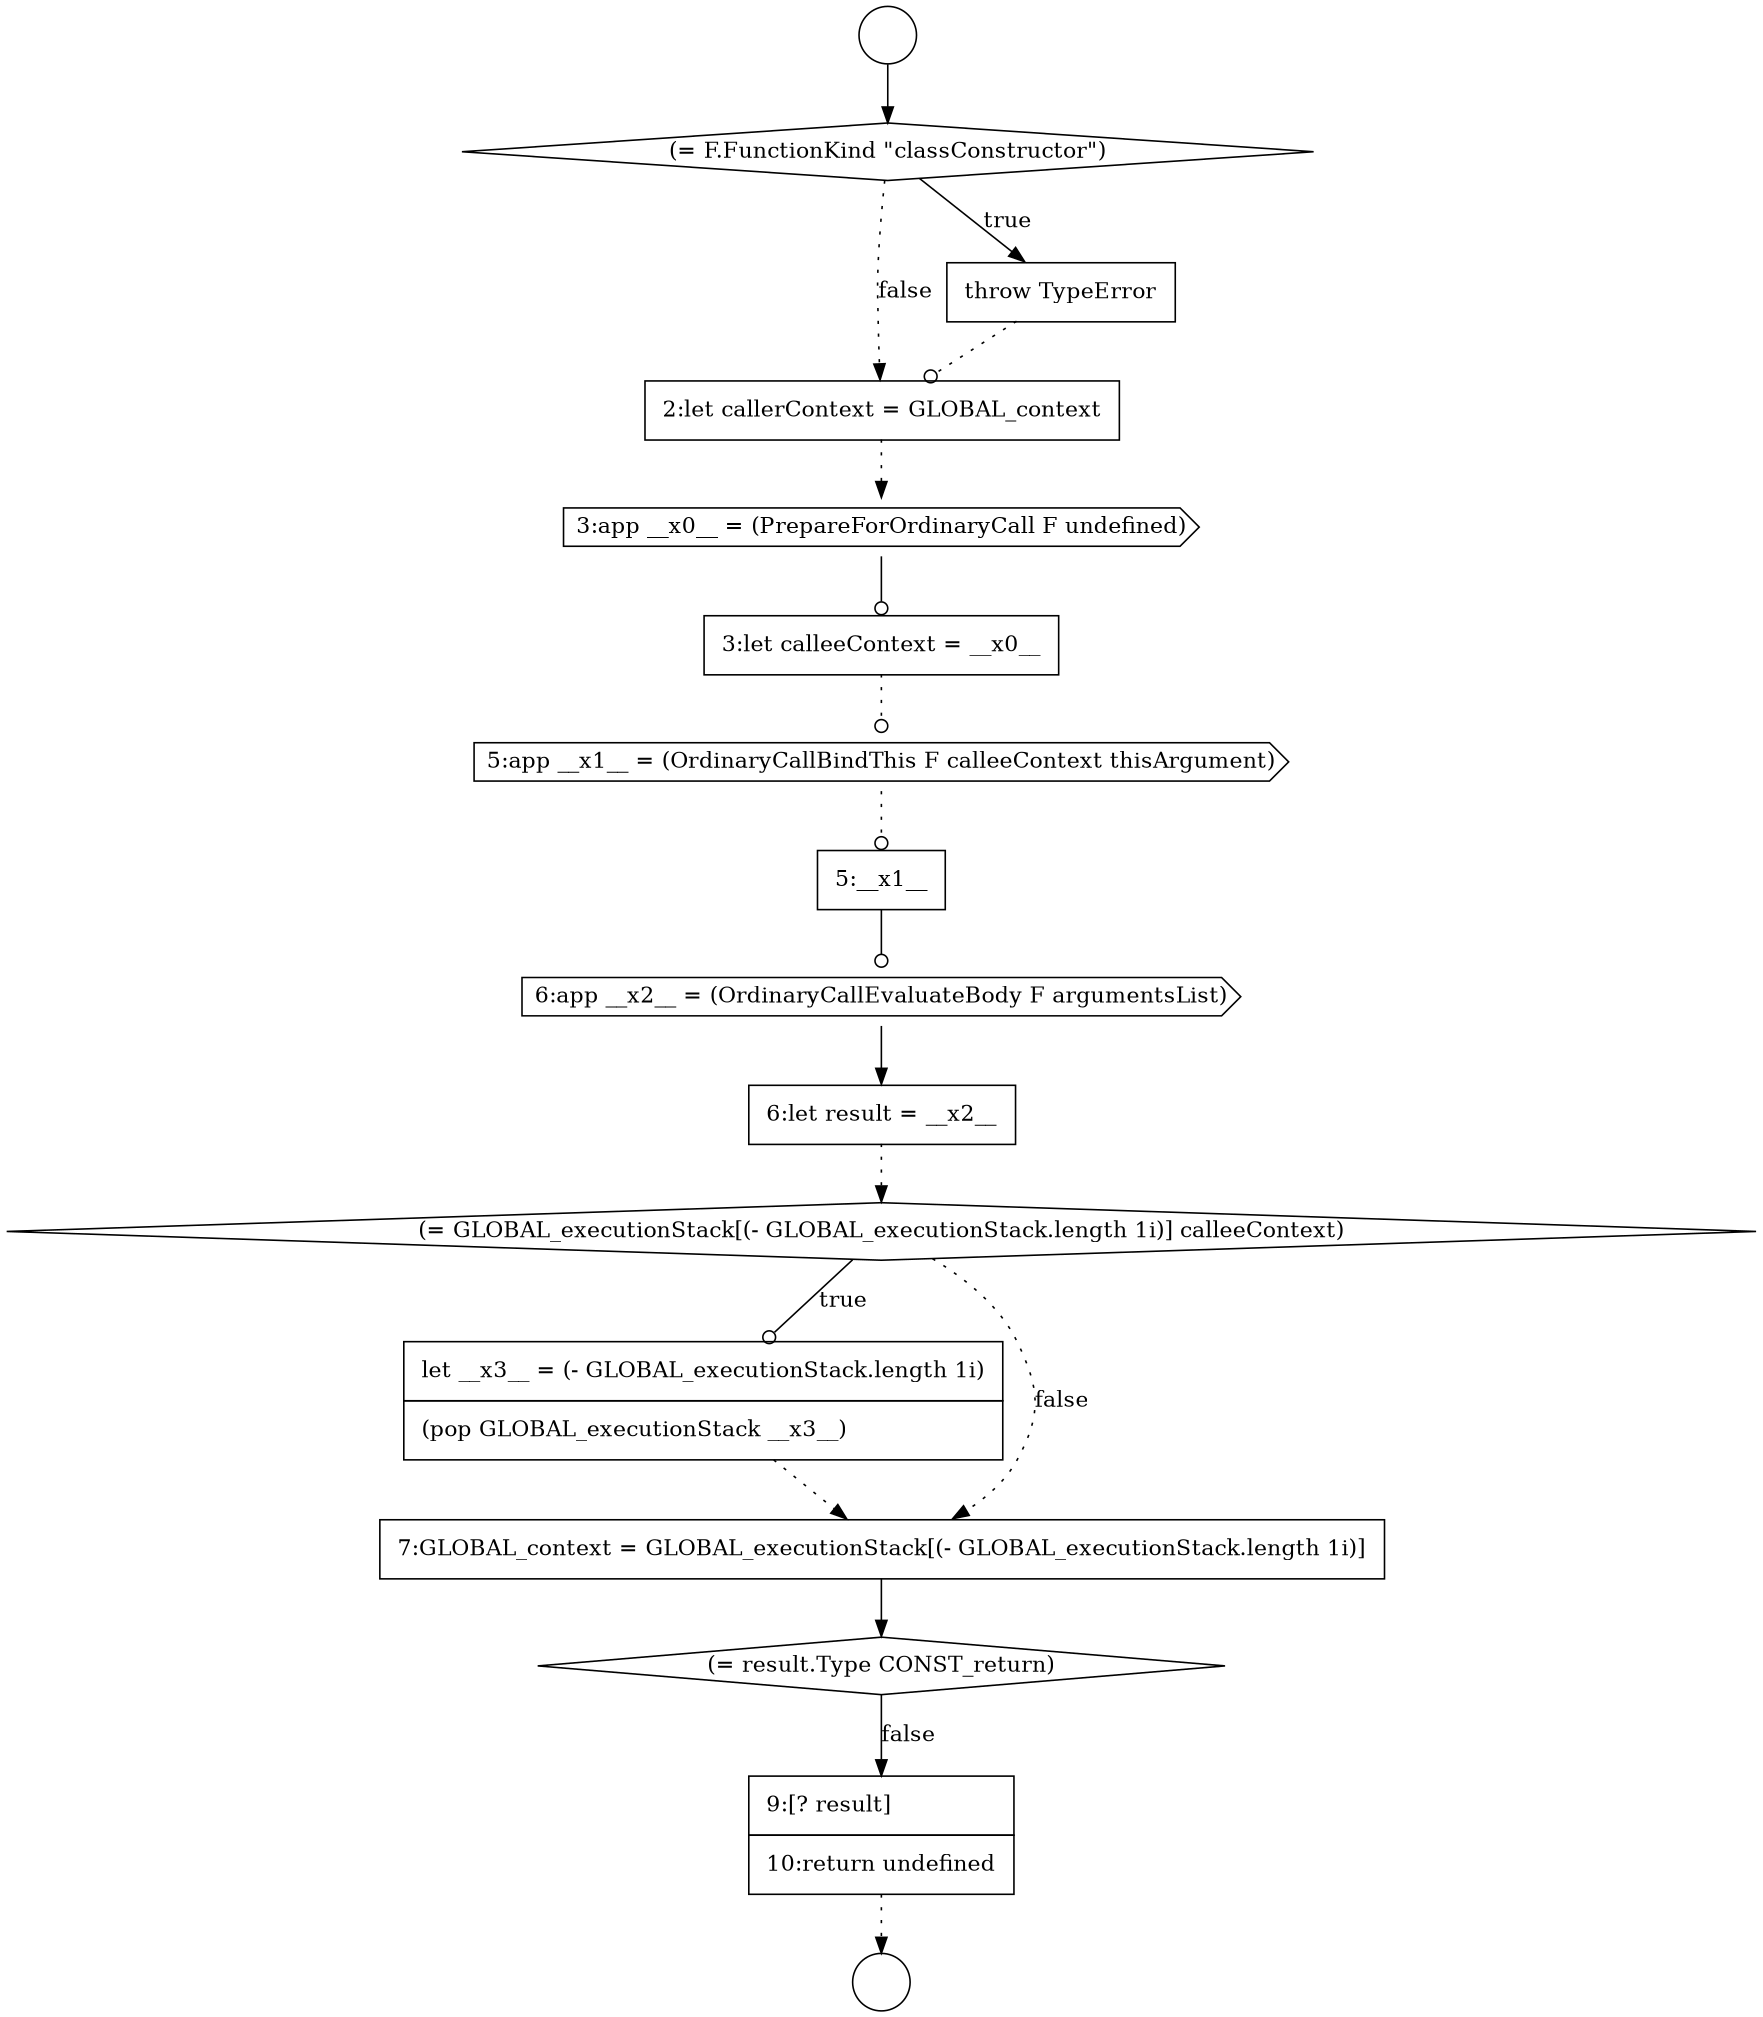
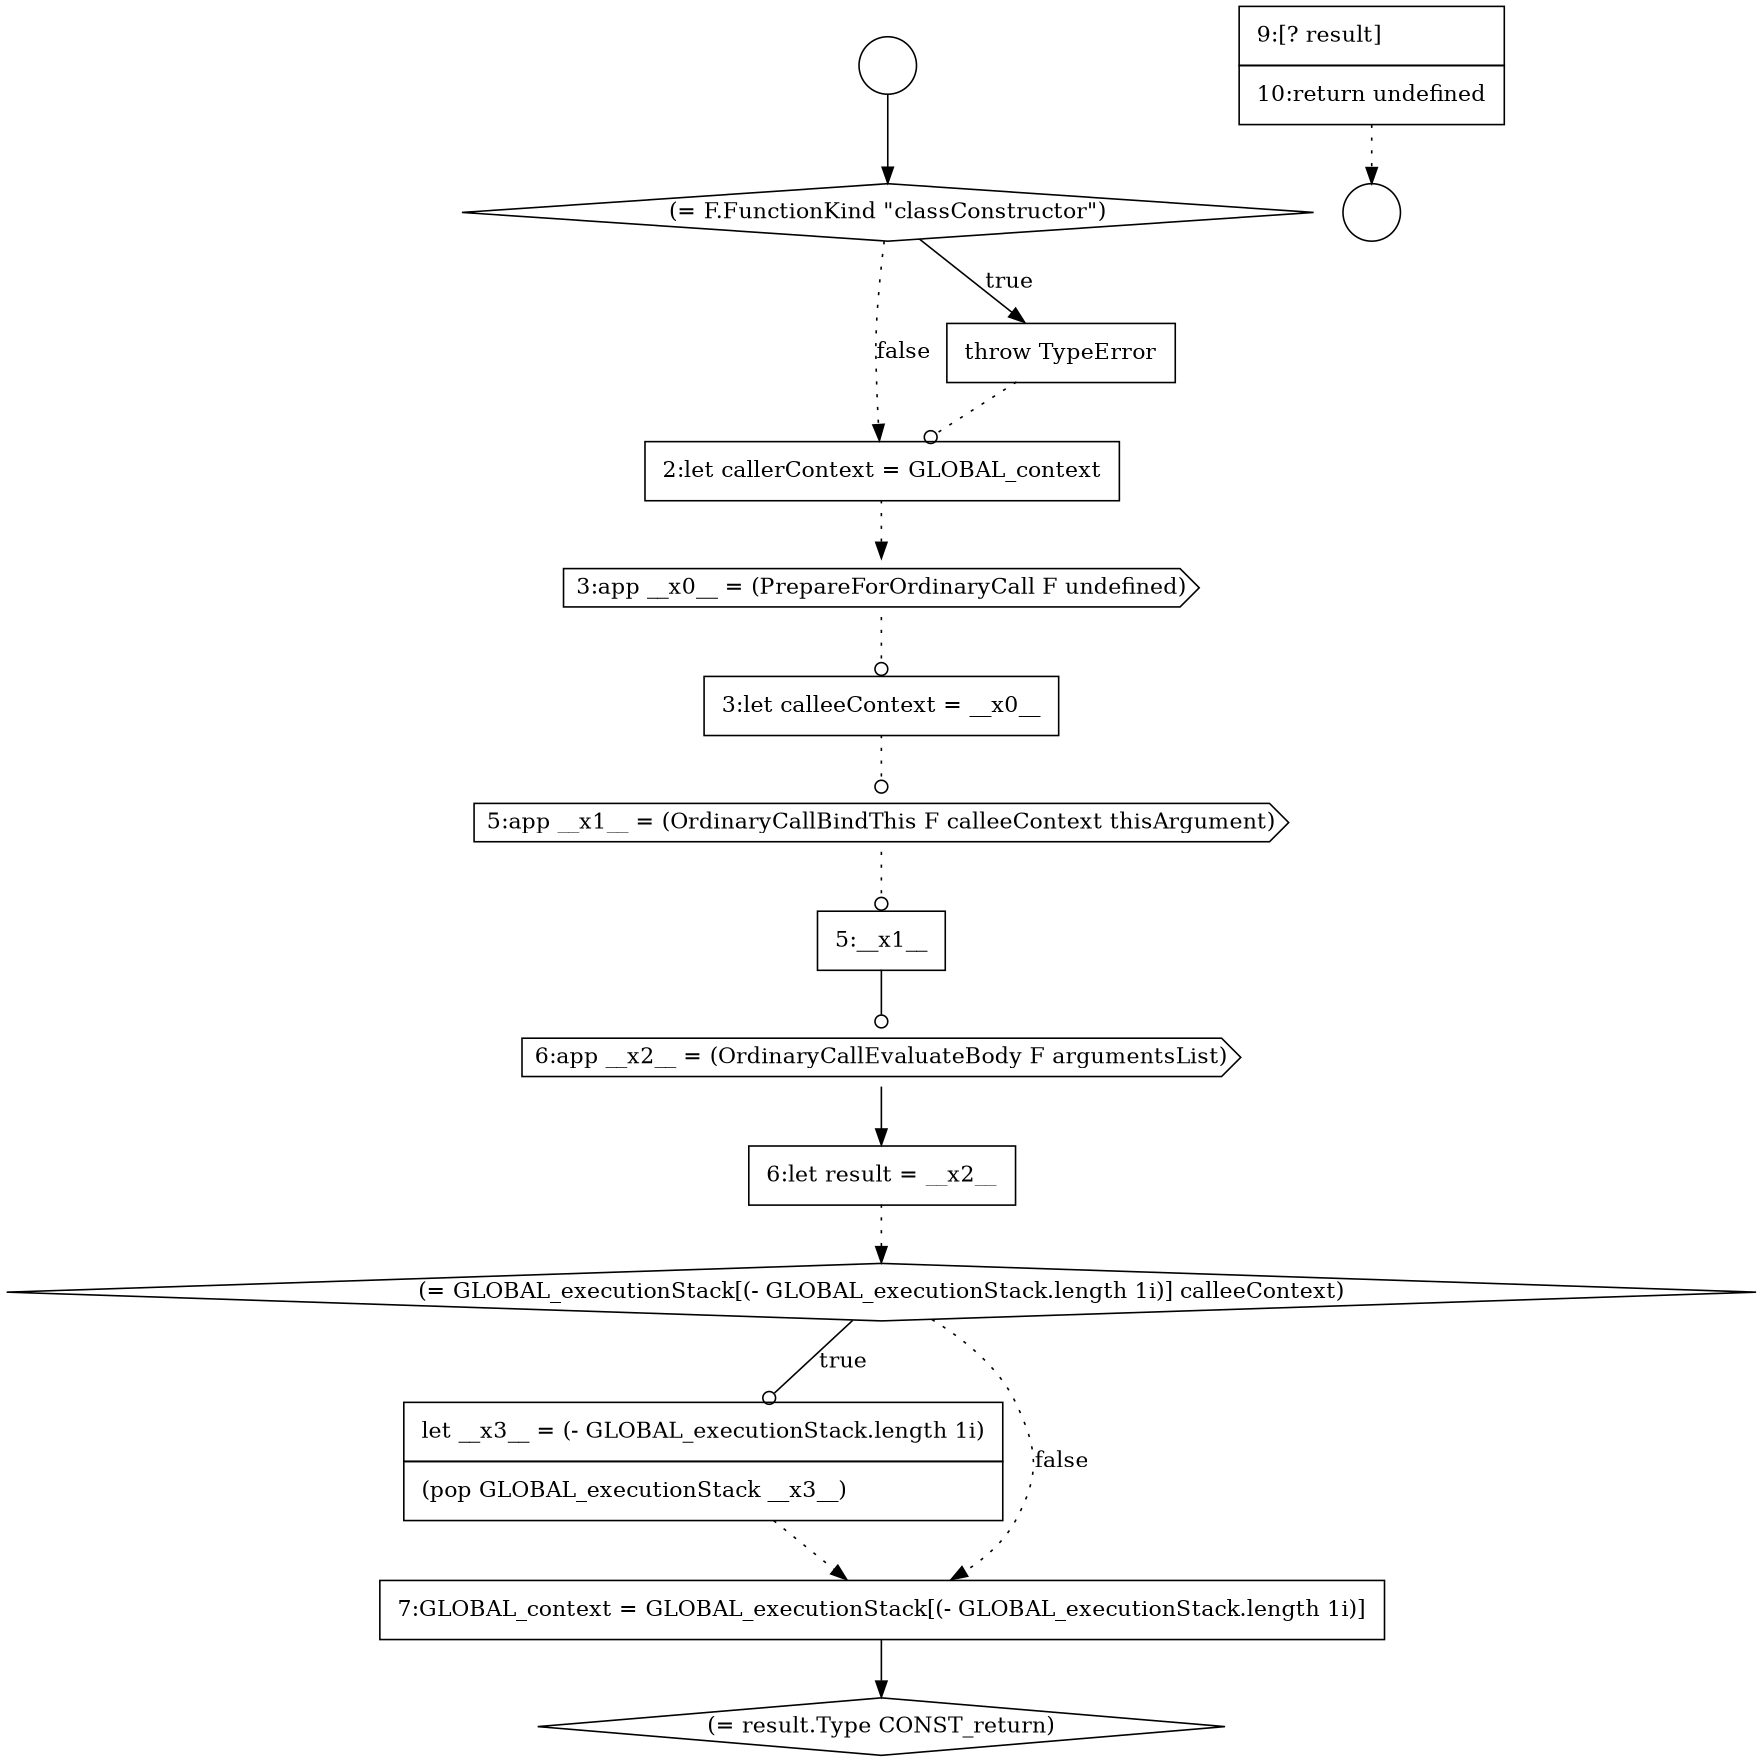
edge "3:app __x0__ = (PrepareForOrdinaryCall F undefined)" -> "3:let calleeContext = __x0__": style solid -> dotted
edge "(= result.Type CONST_return)" -> "9:[? result]": removed, label "false"
